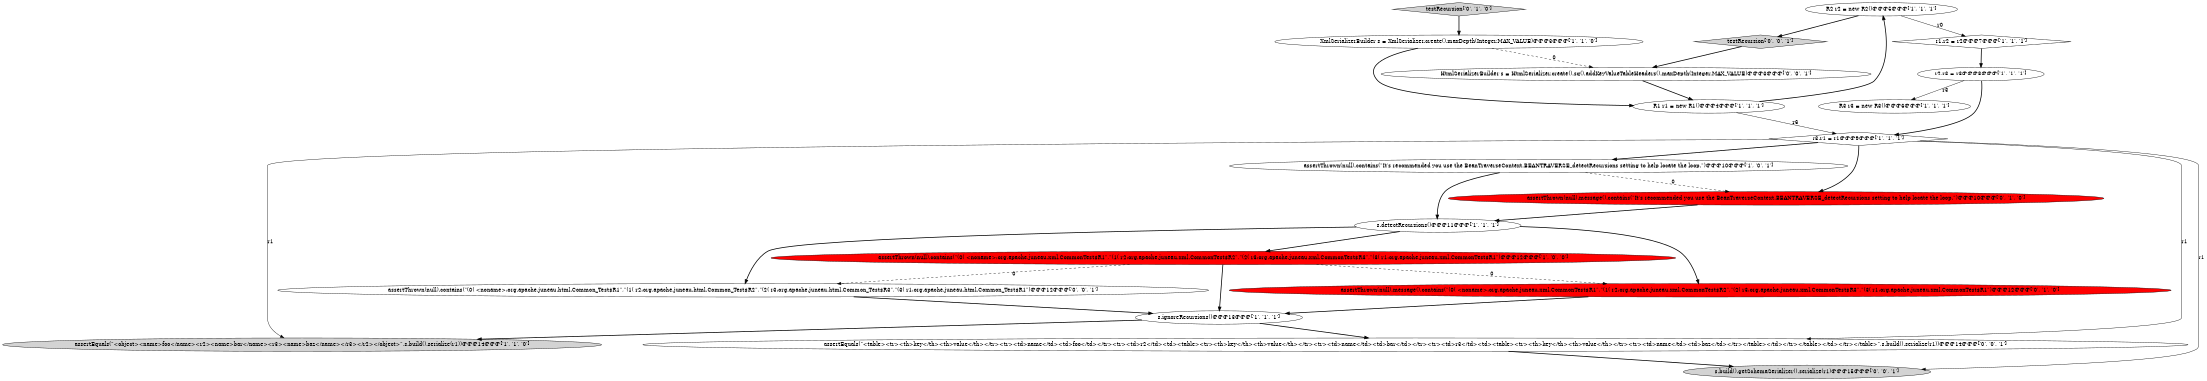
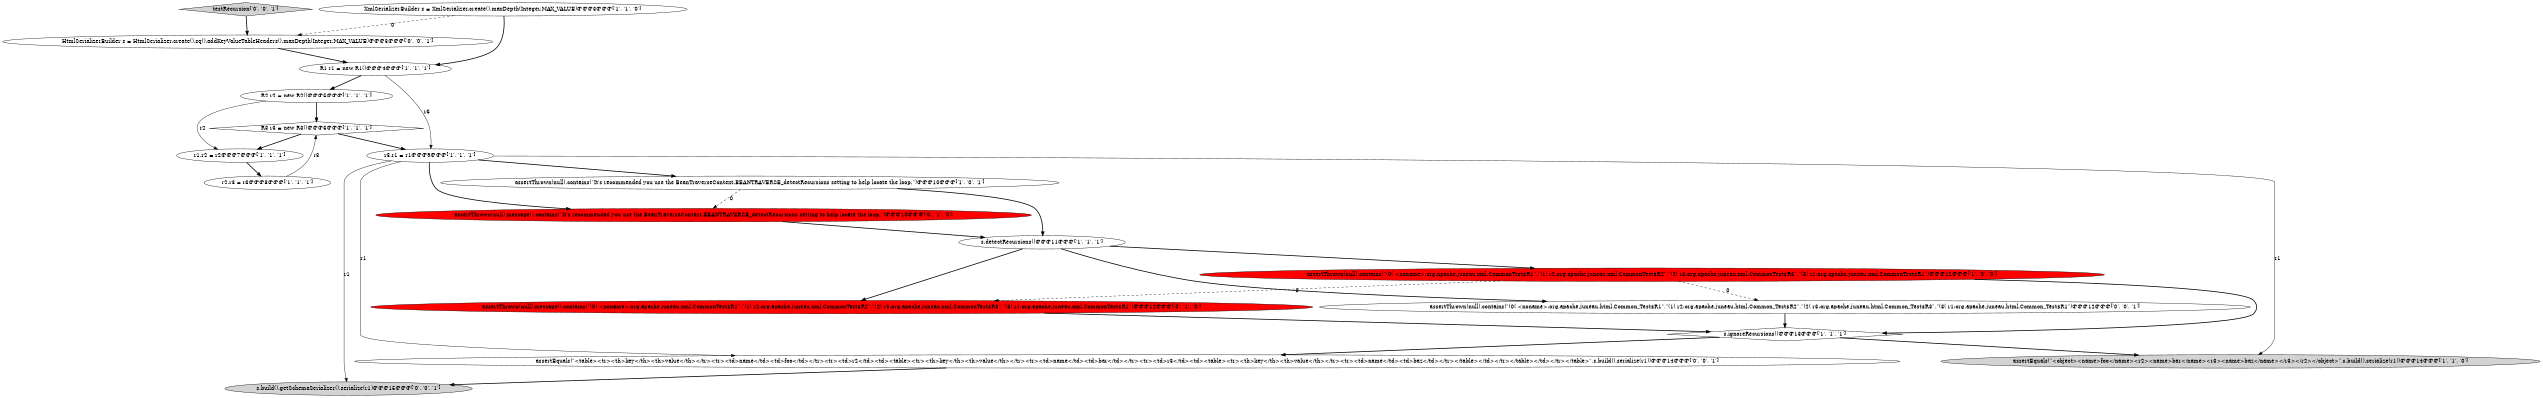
node "testRecursion['0', '1', '0']": removed
edge "R2 r2 = new R2()@@@5@@@['1', '1', '1']" -> "r1.r2 = r2@@@7@@@['1', '1', '1']": label "r0" -> "r2"
edge "R2 r2 = new R2()@@@5@@@['1', '1', '1']" -> "testRecursion['0', '0', '1']": now "R2 r2 = new R2()@@@5@@@['1', '1', '1']" -> "R3 r3 = new R3()@@@6@@@['1', '1', '1']"
node "r1.r2 = r2@@@7@@@['1', '1', '1']": shape diamond -> ellipse
node "R3 r3 = new R3()@@@6@@@['1', '1', '1']": shape ellipse -> diamond
edge "r2.r3 = r3@@@8@@@['1', '1', '1']" -> "r3.r1 = r1@@@9@@@['1', '1', '1']": now "R3 r3 = new R3()@@@6@@@['1', '1', '1']" -> "r3.r1 = r1@@@9@@@['1', '1', '1']"
node "r3.r1 = r1@@@9@@@['1', '1', '1']": shape diamond -> ellipse
edge "R3 r3 = new R3()@@@6@@@['1', '1', '1']" -> "r1.r2 = r2@@@7@@@['1', '1', '1']": added
node "s.ignoreRecursions()@@@13@@@['1', '1', '1']": shape ellipse -> diamond
